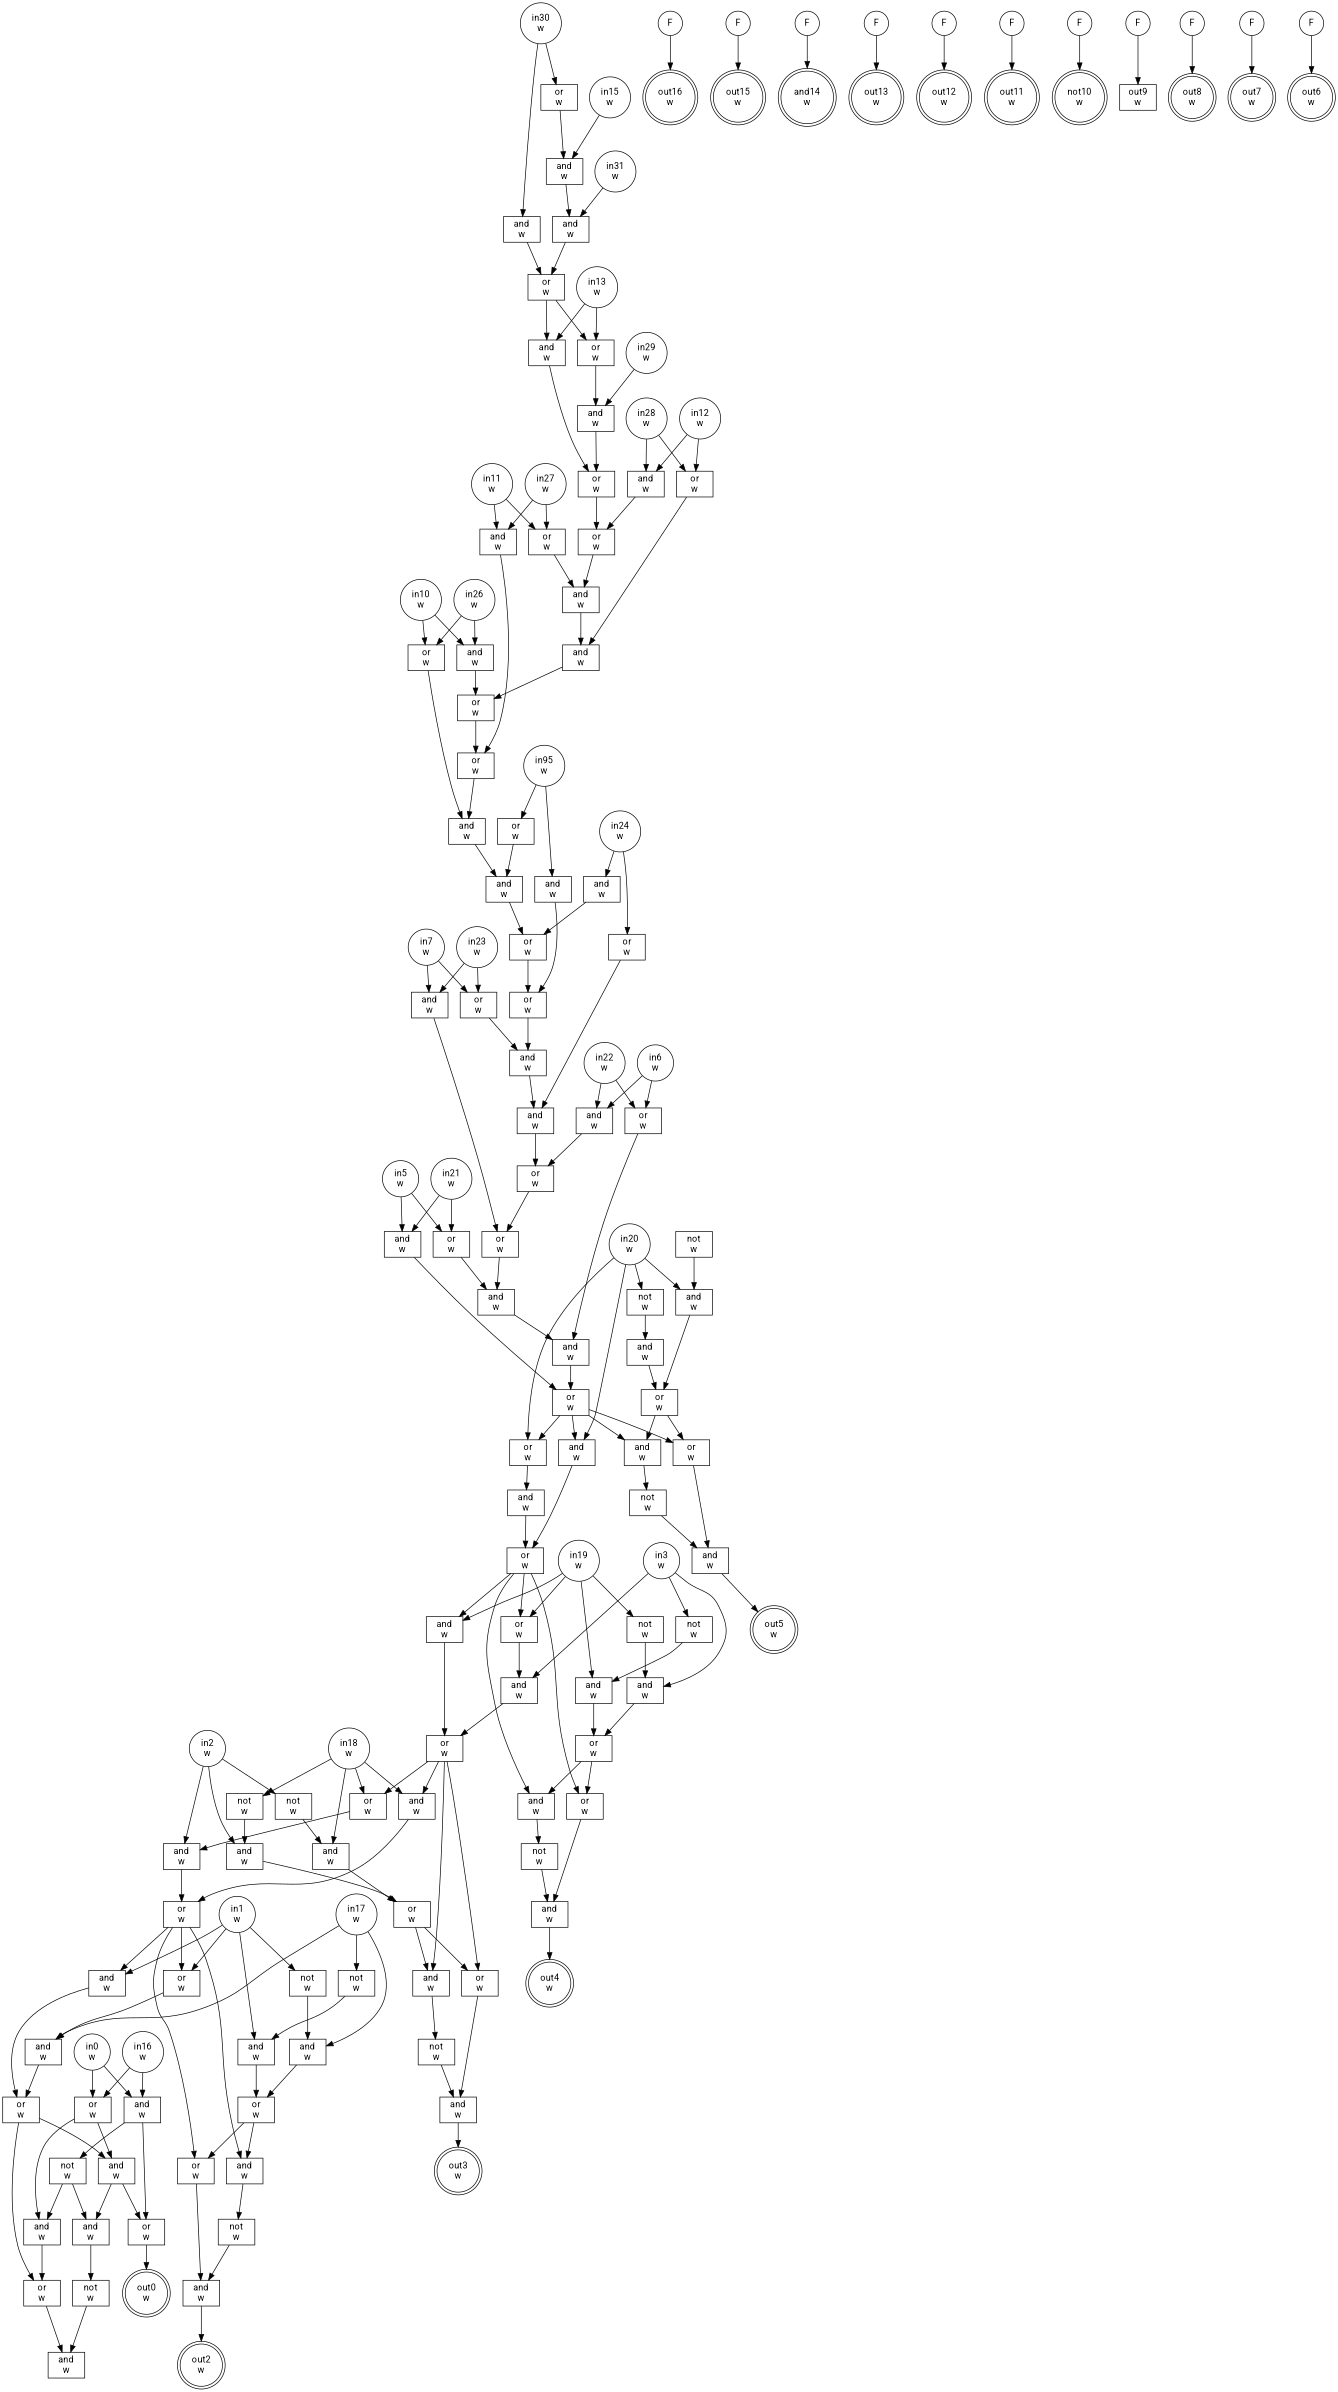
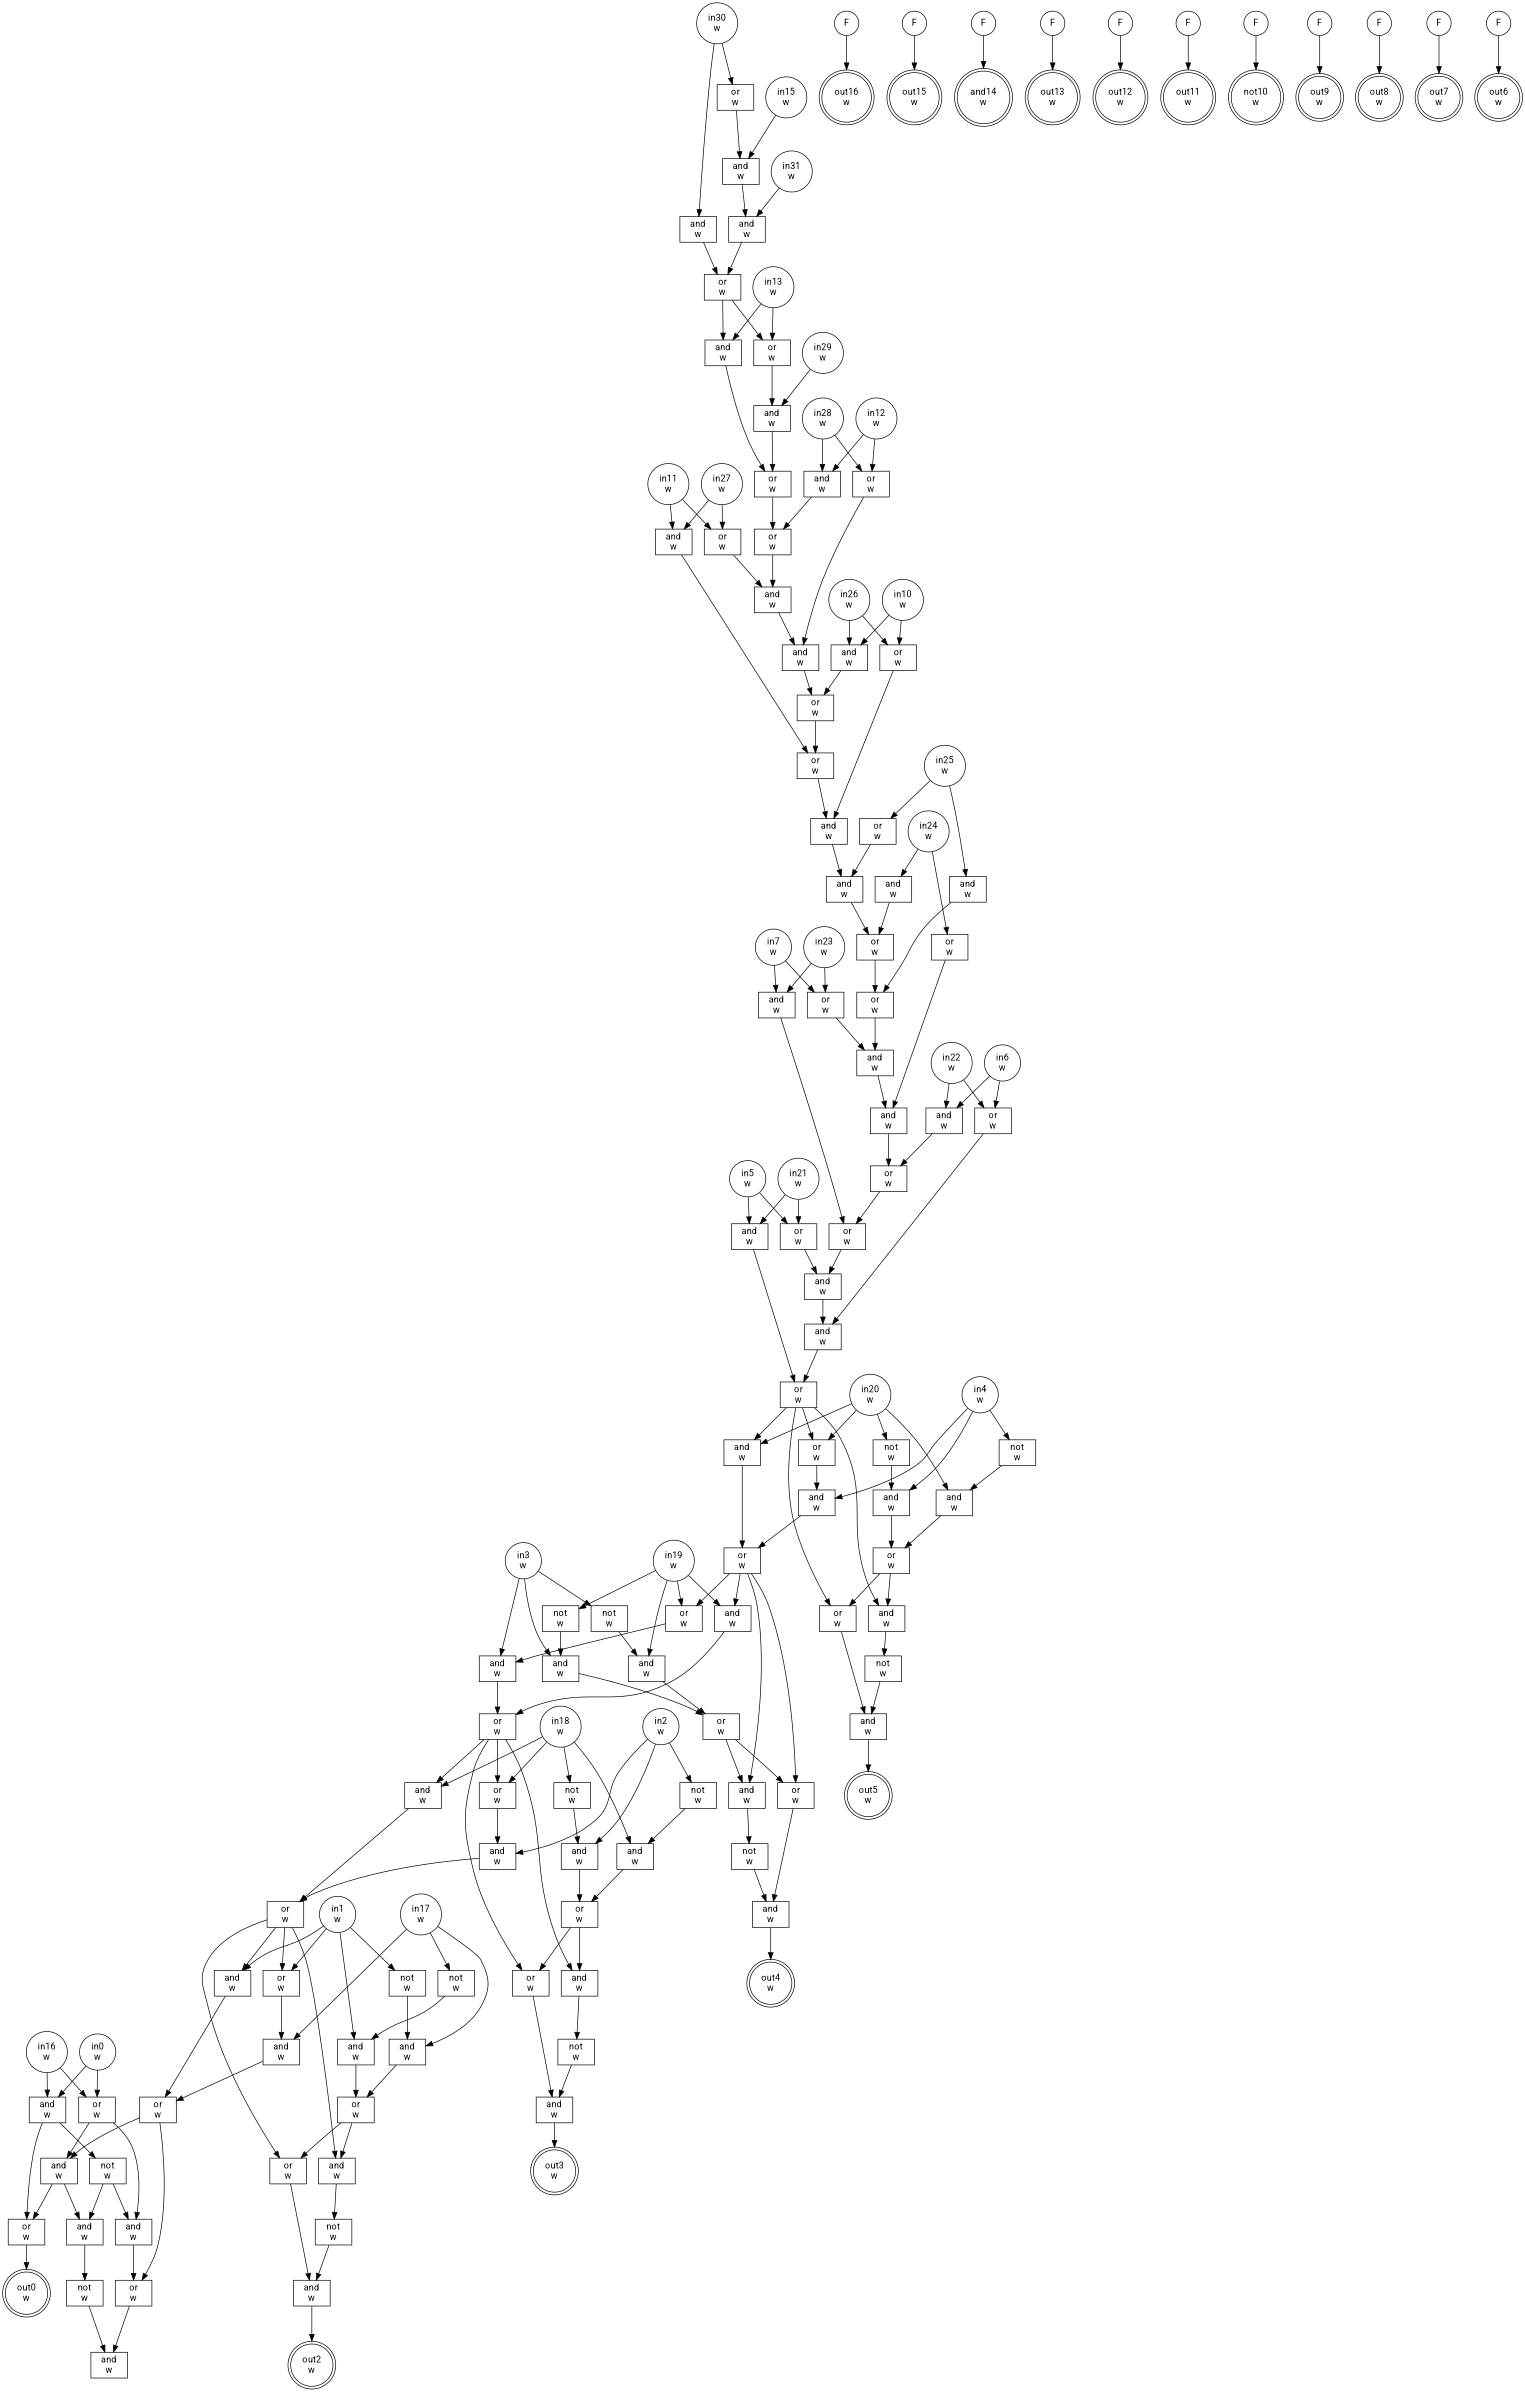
node "out9 w": shape box -> doublecircle
node "in95 w": label "in95 w" -> "in25 w"
node "in4 w": added
